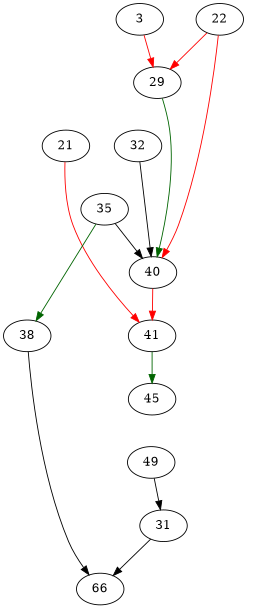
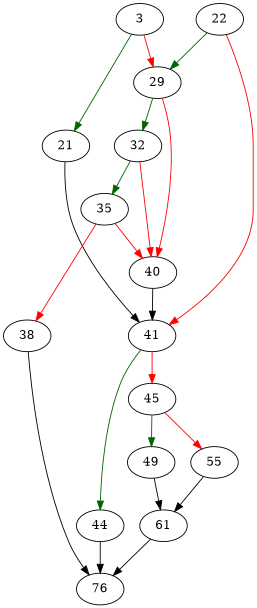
edge "22" -> "29": color red -> darkgreen
edge "3" -> "21": added
edge "29" -> "32": added
edge "22" -> "40": now "22" -> "41"
edge "29" -> "40": color darkgreen -> red
edge "32" -> "35": added
edge "32" -> "40": color black -> red
edge "35" -> "40": color black -> red
edge "21" -> "41": color red -> black
edge "35" -> "38": color darkgreen -> red
edge "40" -> "41": color red -> black
edge "41" -> "45": color darkgreen -> red
edge "45" -> "49": added
node "55": added
node "44": added
node "31": label "31" -> "61"
node "66": label "66" -> "76"
